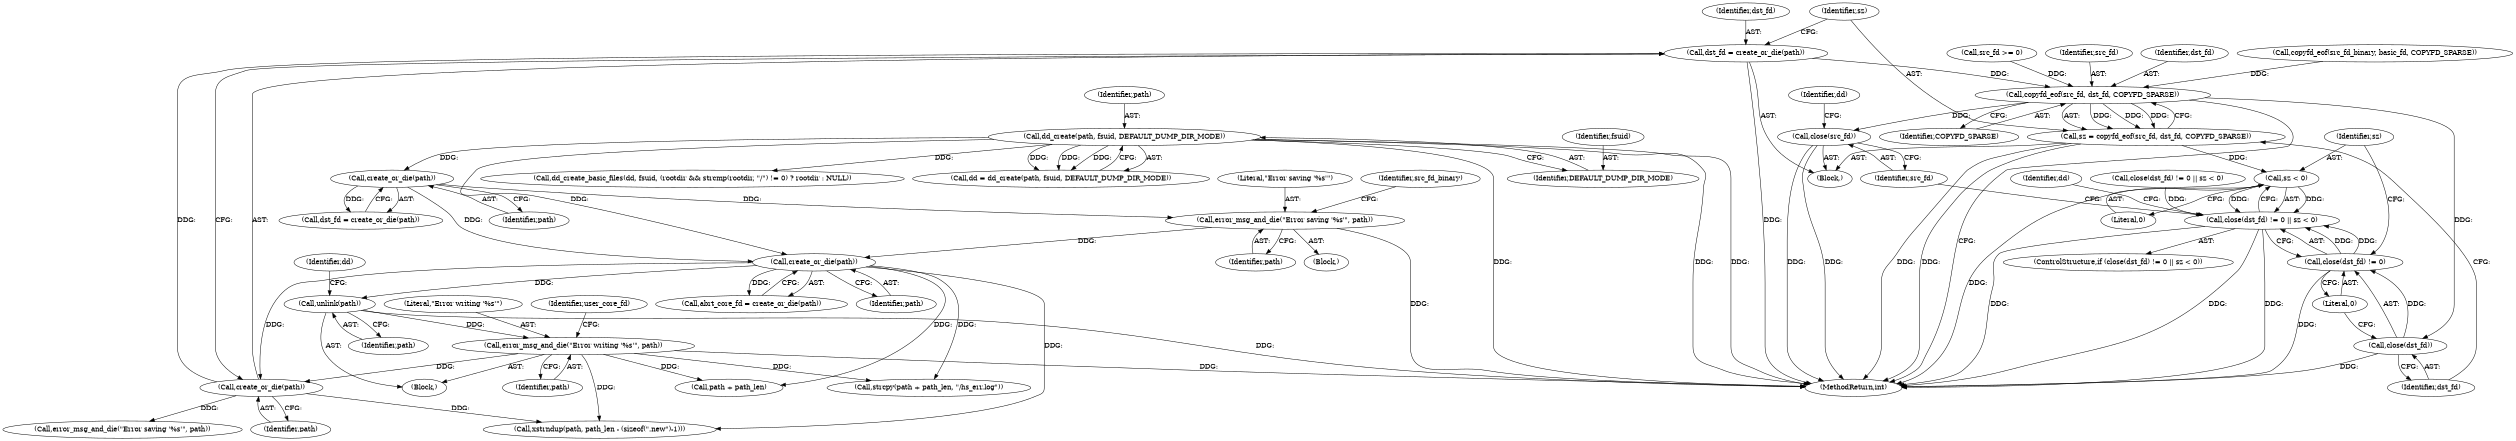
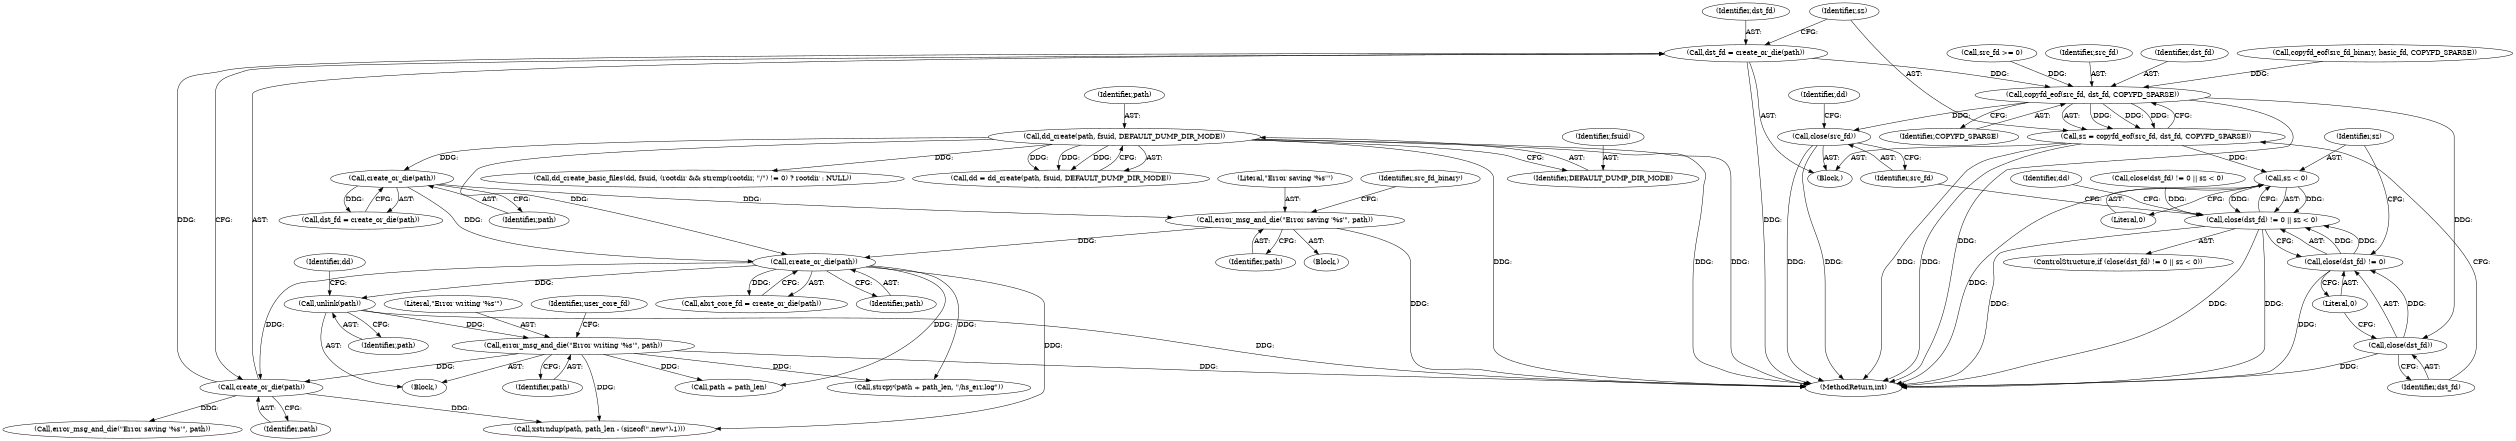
edge "(Call,copyfd_eof(src_fd, dst_fd, COPYFD_SPARSE))" -> "(MethodReturn,int)": label "CFG: " -> "DDG: "
